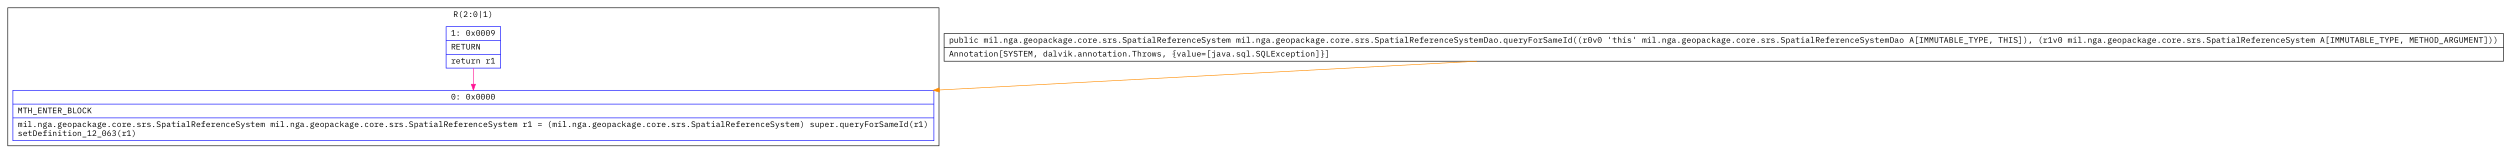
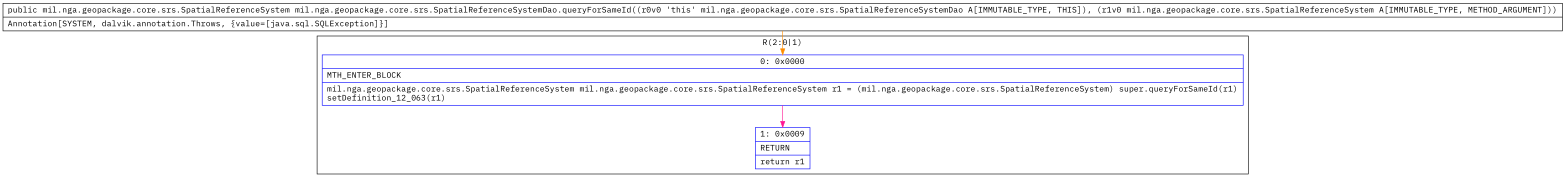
edge "1: 0x0009" -> "0: 0x0000": reversed
